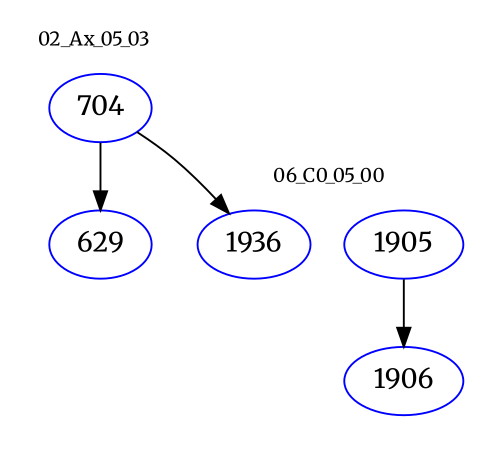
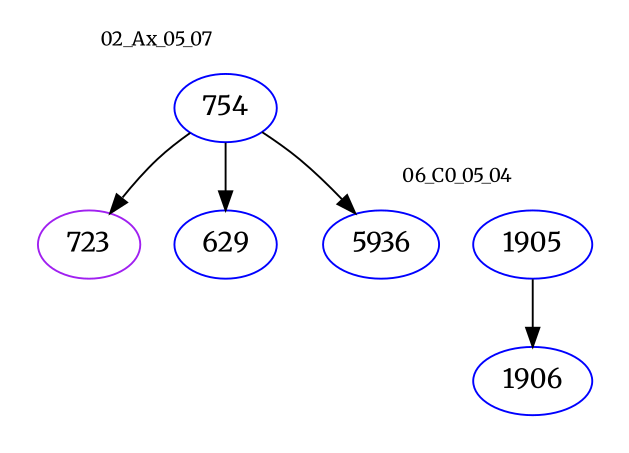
cluster "02_Ax_05_03": label "02_Ax_05_03" -> "02_Ax_05_07"
node "704": label "704" -> "754"
cluster "06_C0_05_00": label "06_C0_05_00" -> "06_C0_05_04"
node "723": added
node "1936": label "1936" -> "5936"
